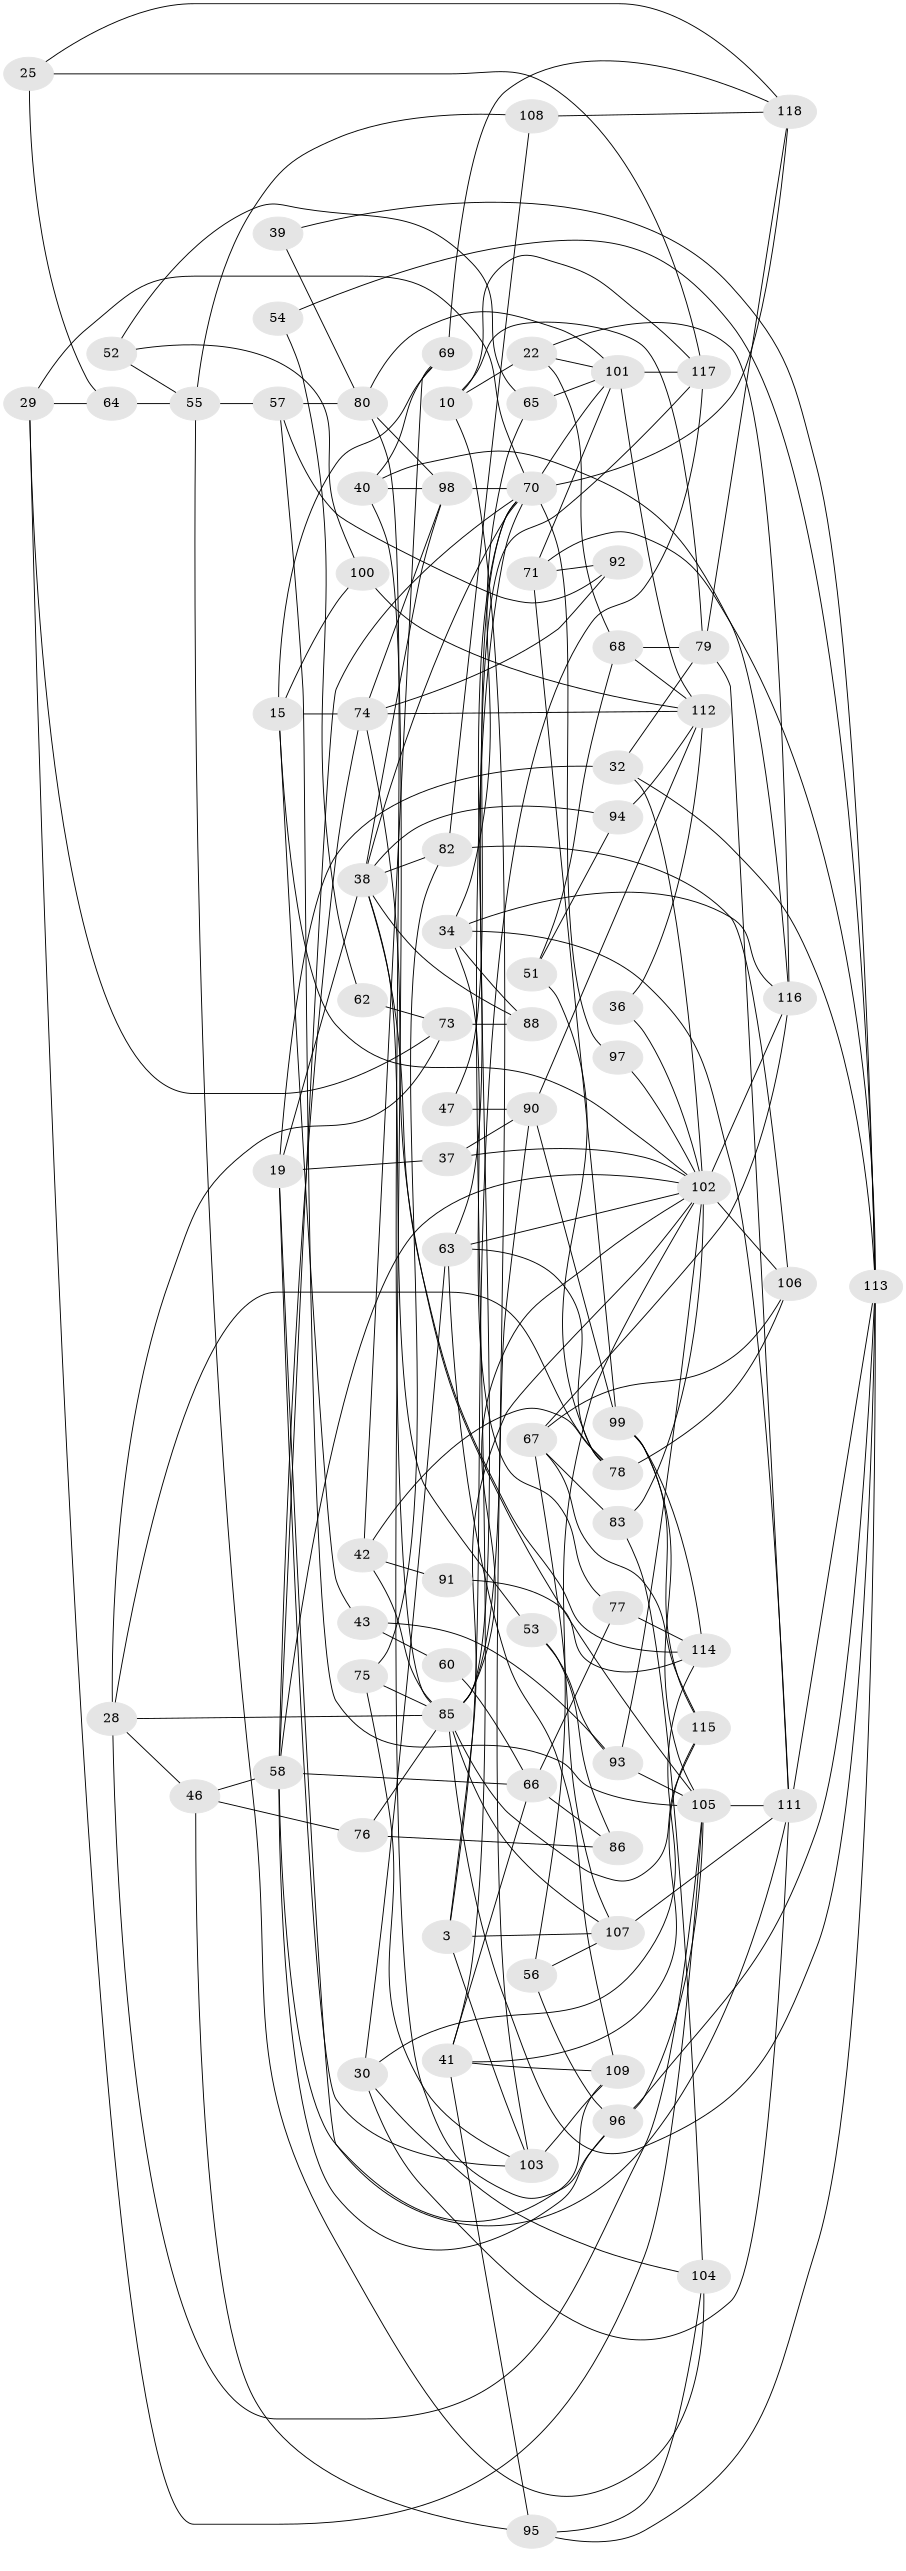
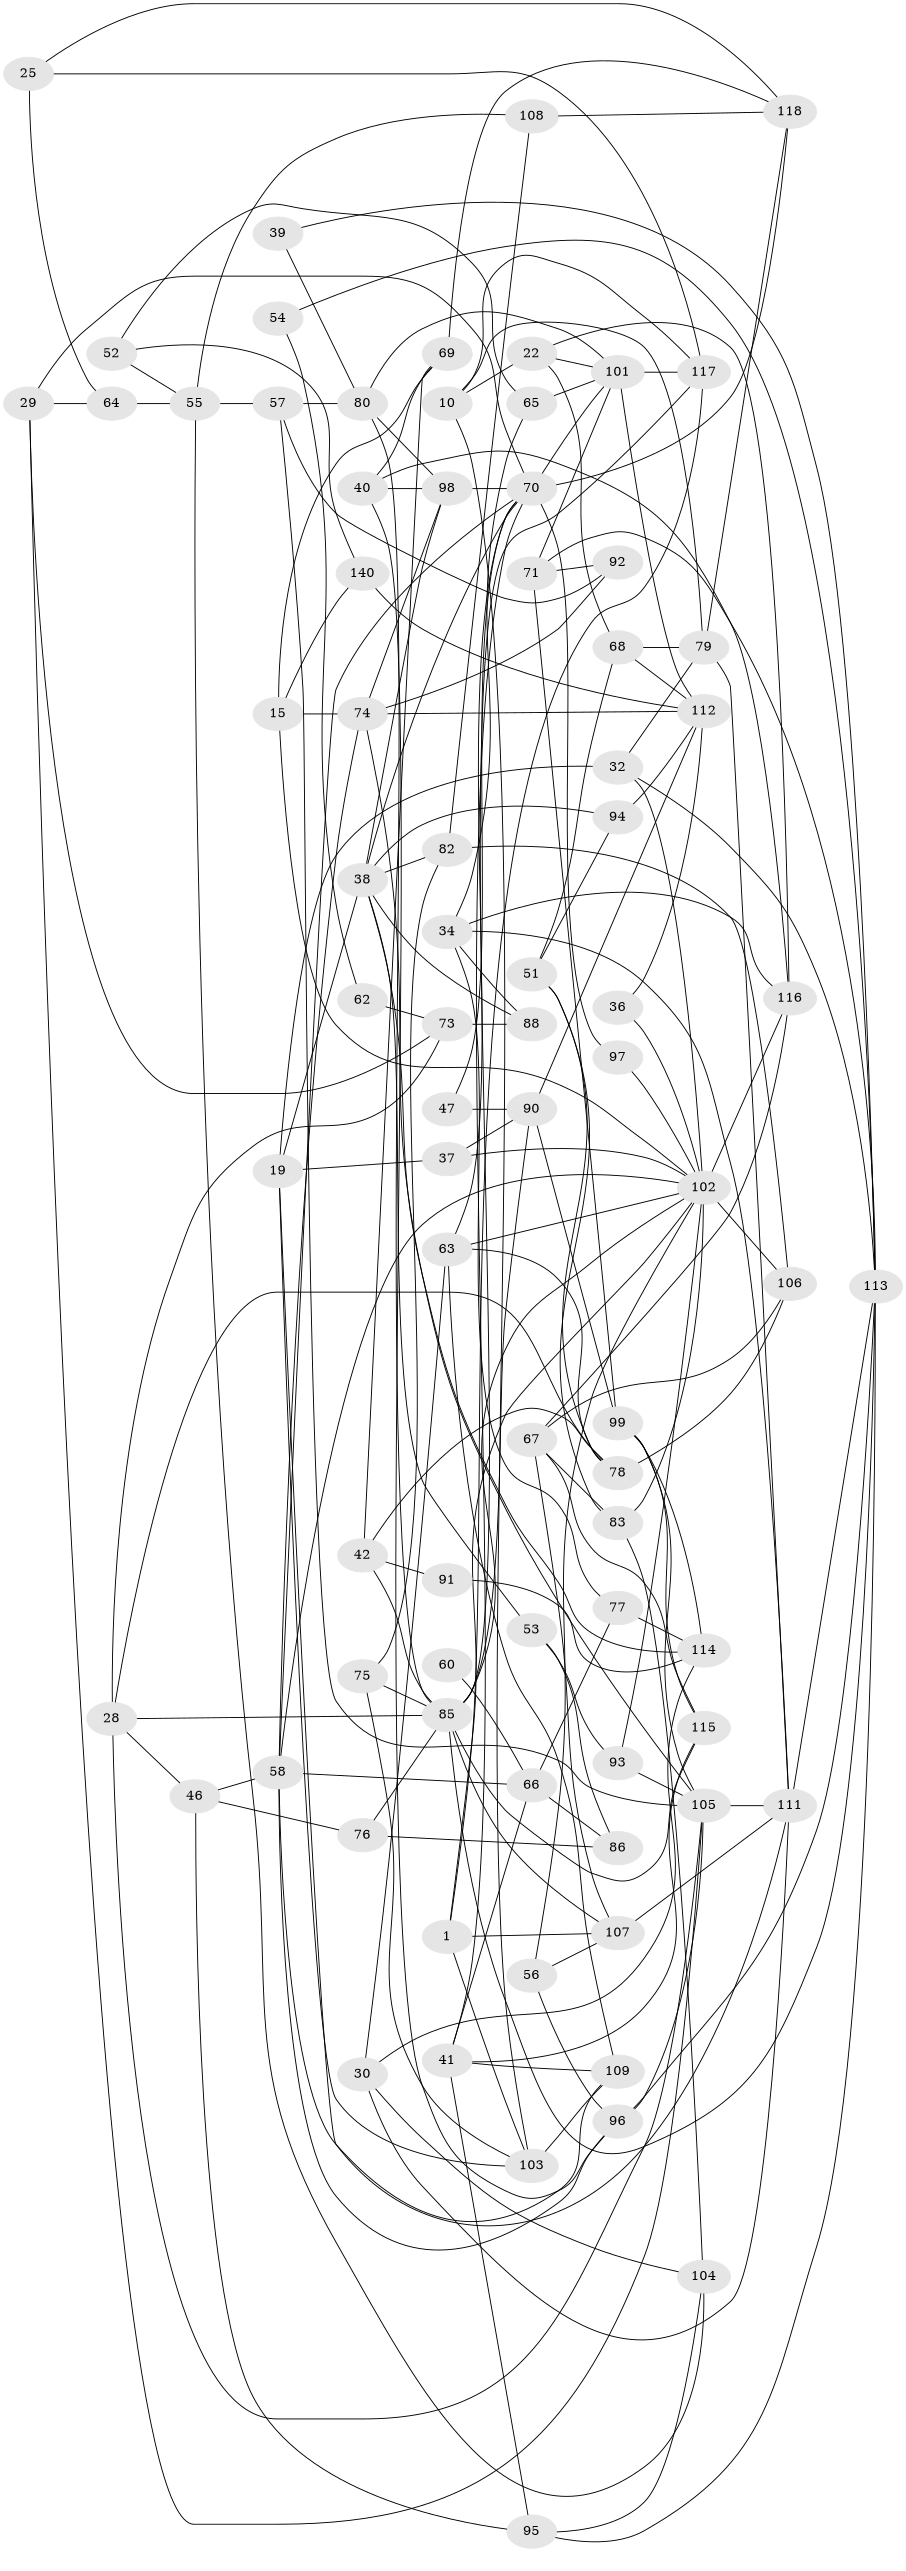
node "100": label "100" -> "140"
edge "51" -- "83": added
node "43": removed
node "3": label "3" -> "1"
